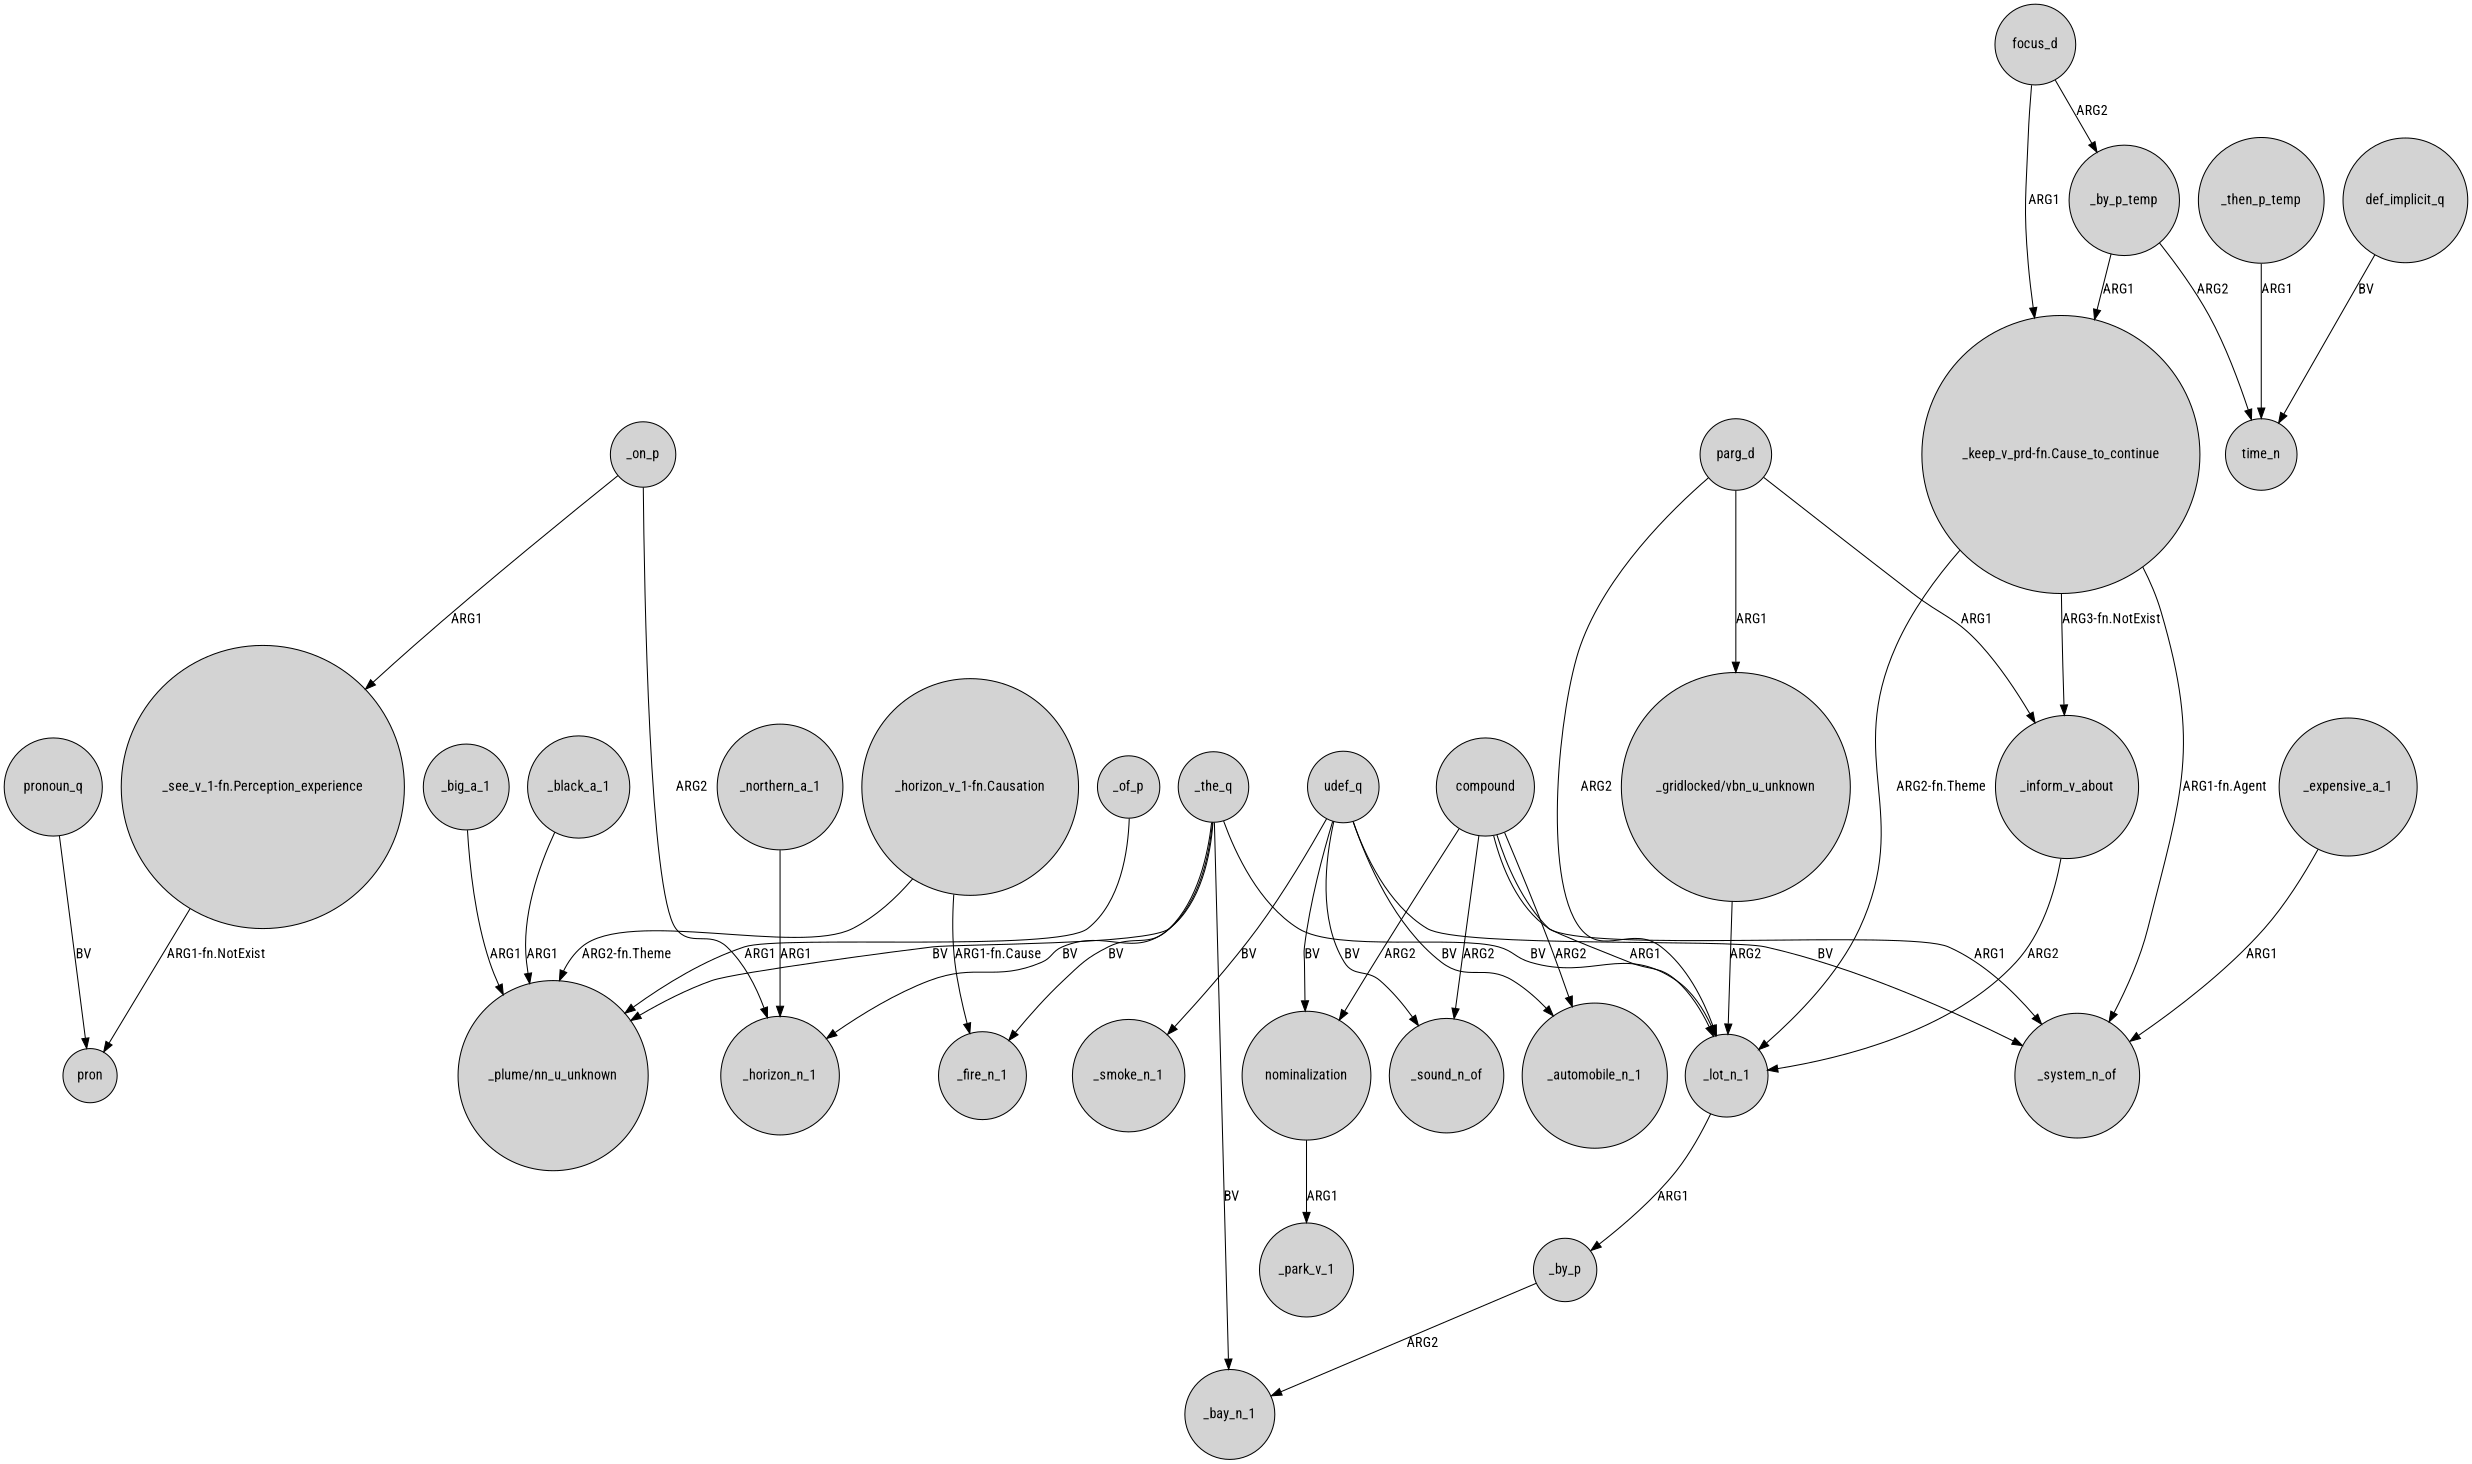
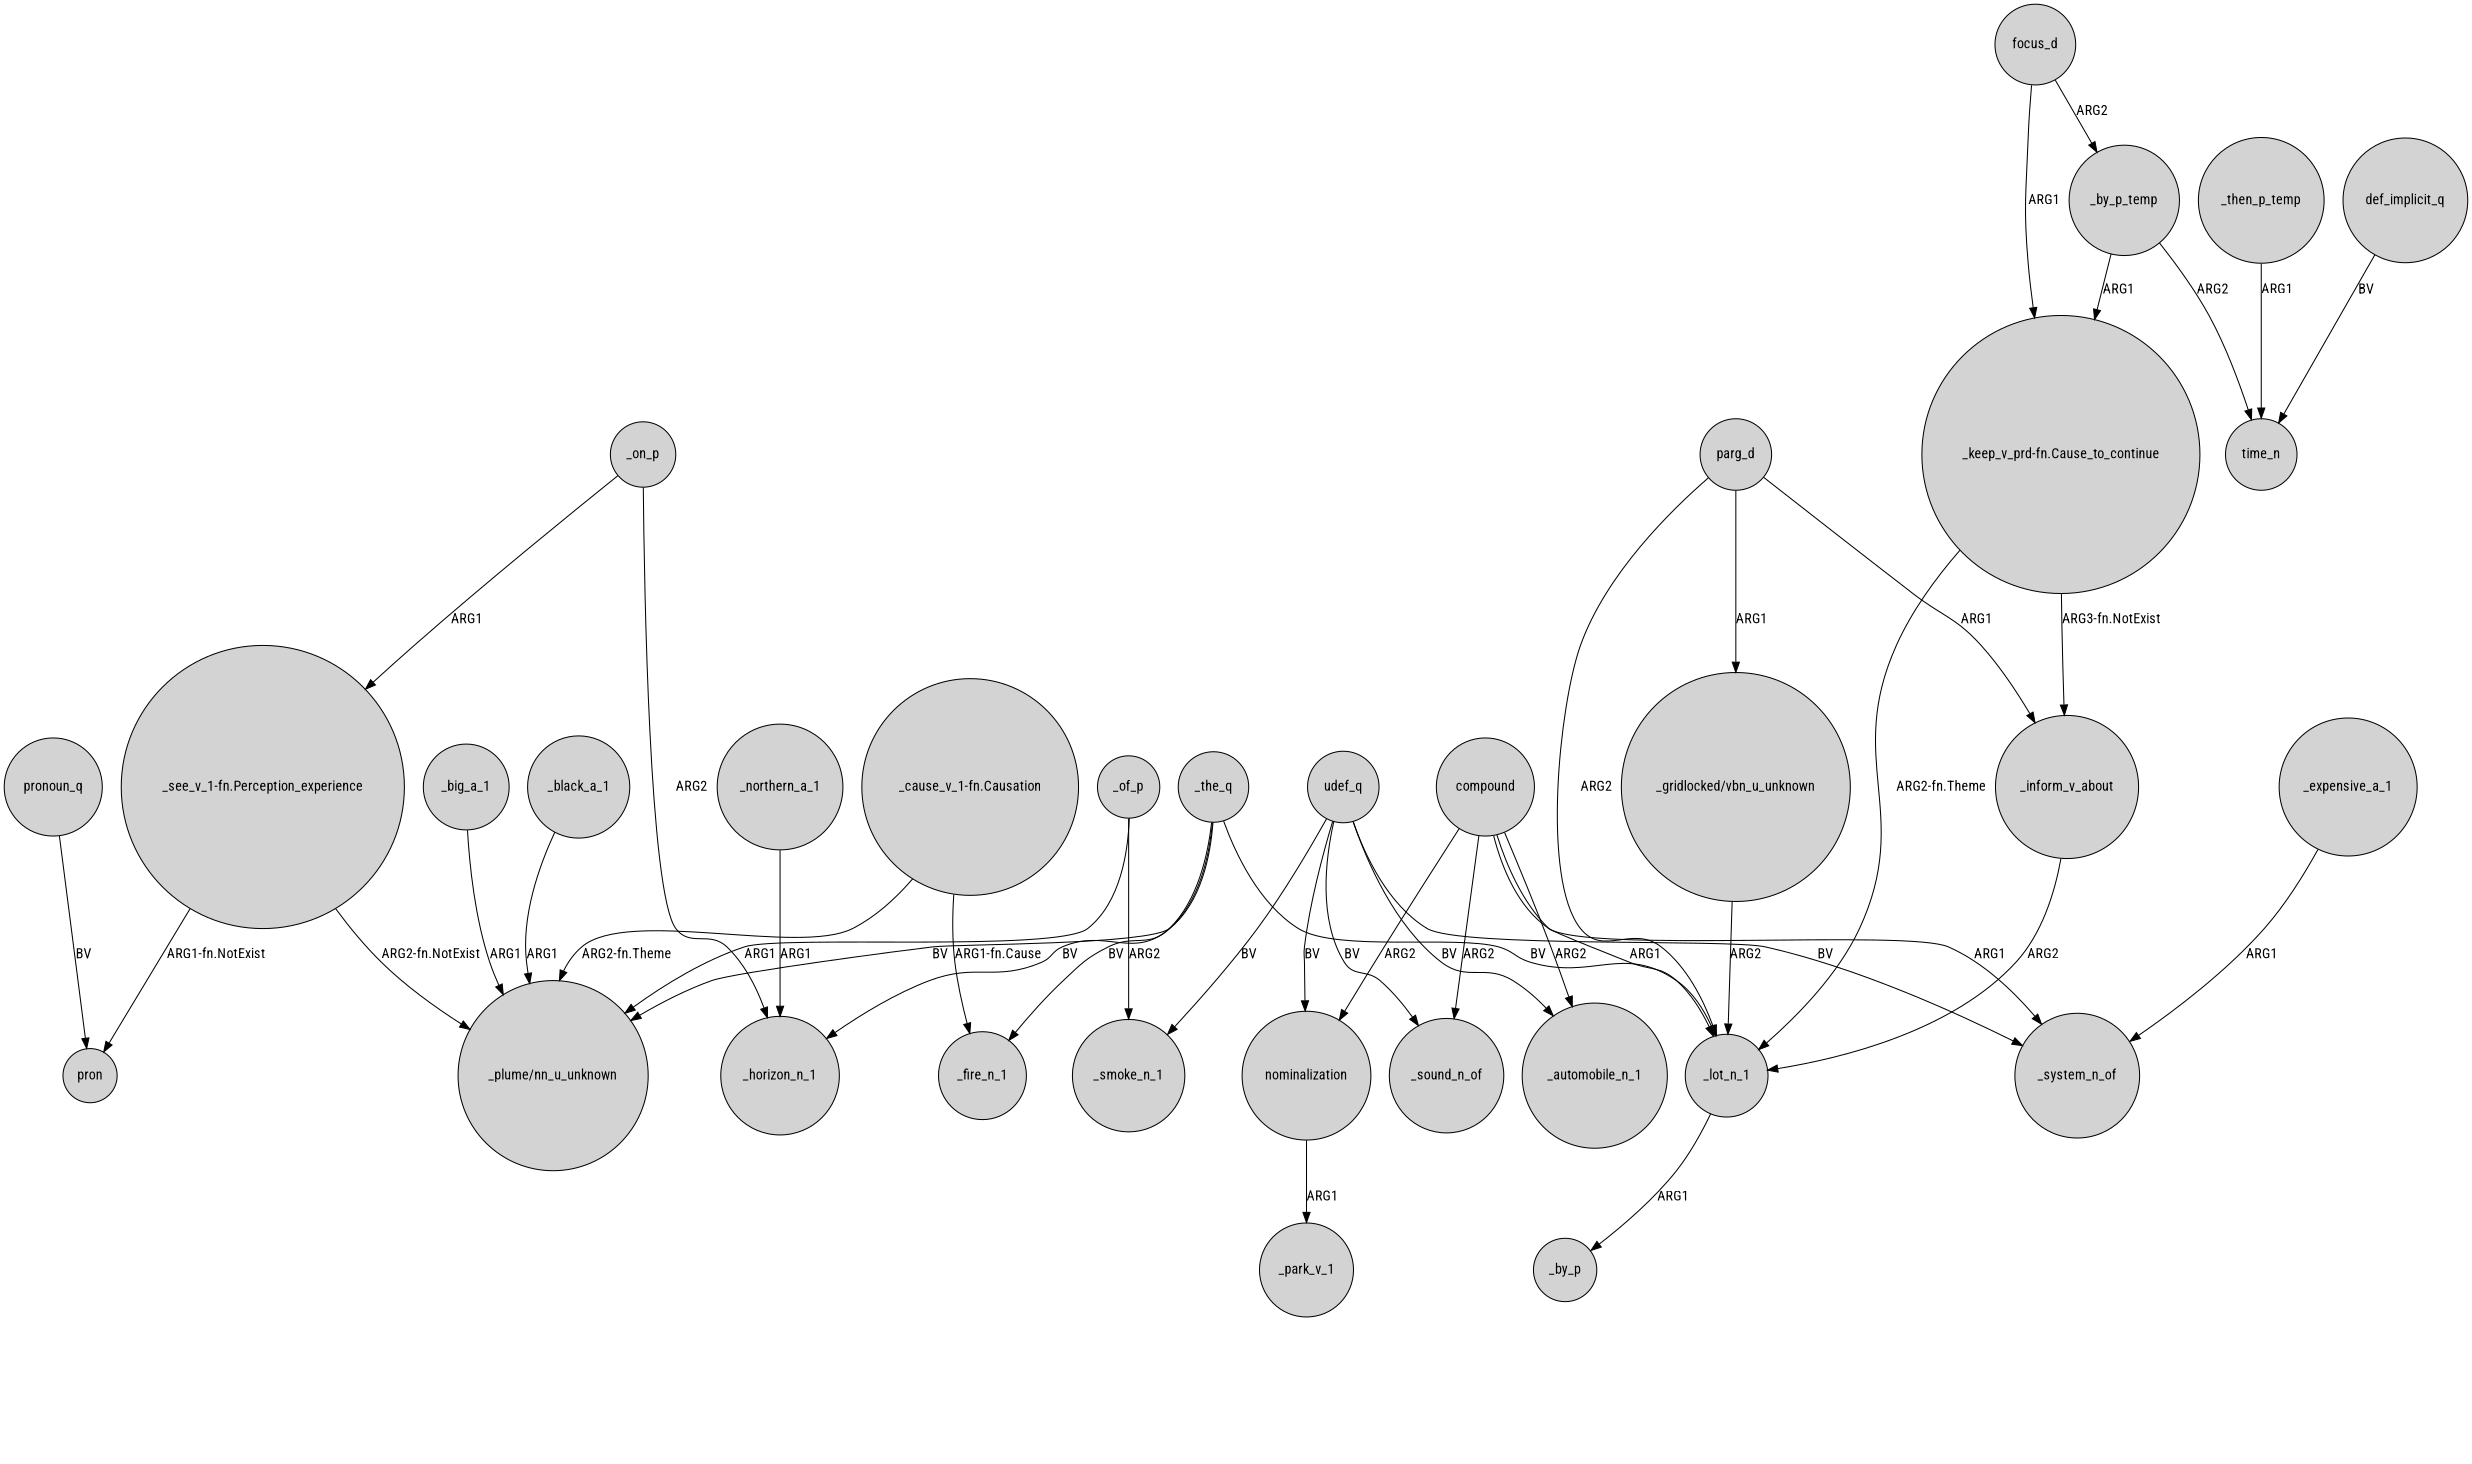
node "_horizon_v_1-fn.Causation": label "_horizon_v_1-fn.Causation" -> "_cause_v_1-fn.Causation"
edge "_keep_v_prd-fn.Cause_to_continue" -> "_system_n_of": removed, label "ARG1-fn.Agent"
edge "_of_p" -> "_smoke_n_1": added, label "ARG2"
edge "_see_v_1-fn.Perception_experience" -> "_plume/nn_u_unknown": added, label "ARG2-fn.NotExist"
node "_bay_n_1": removed
